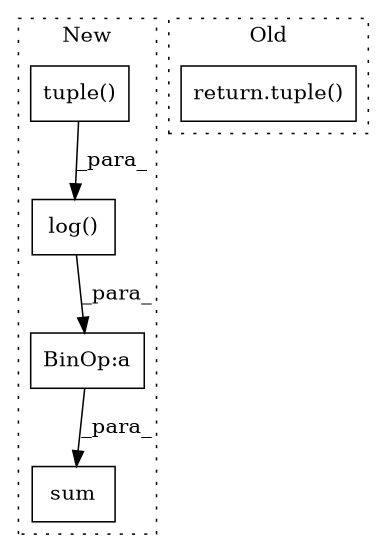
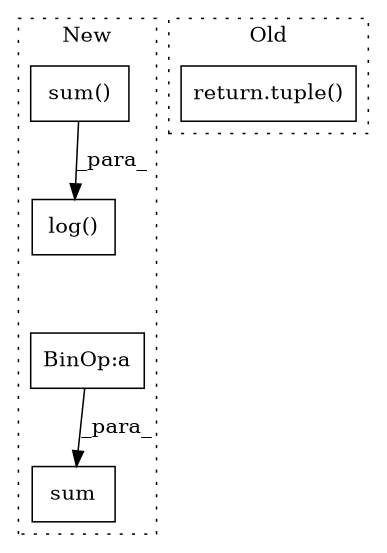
node "tuple()": label "tuple()" -> "sum()"
edge "log()" -> "BinOp:a": removed, label "_para_"
